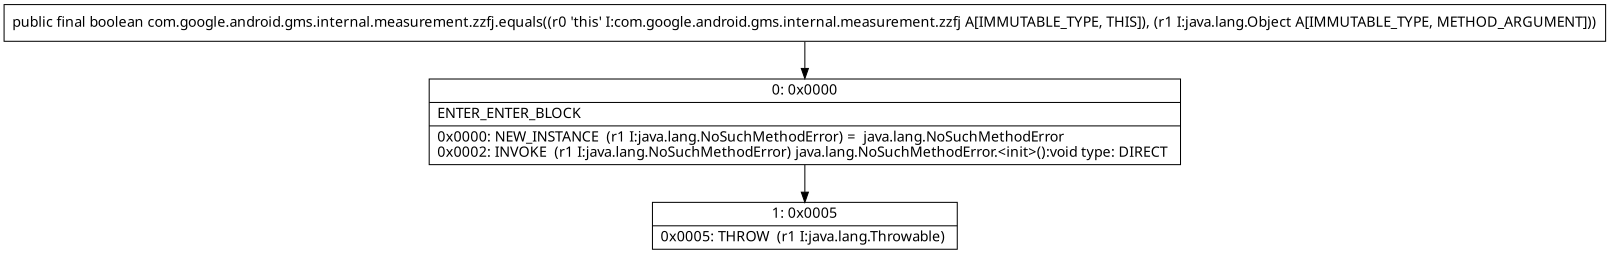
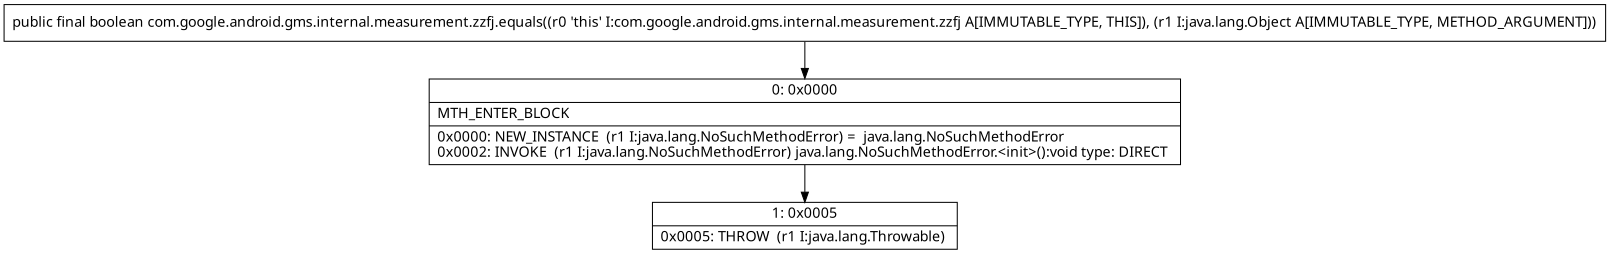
node "0: 0x0000": text "ENTER_ENTER_BLOCK" -> "MTH_ENTER_BLOCK"
